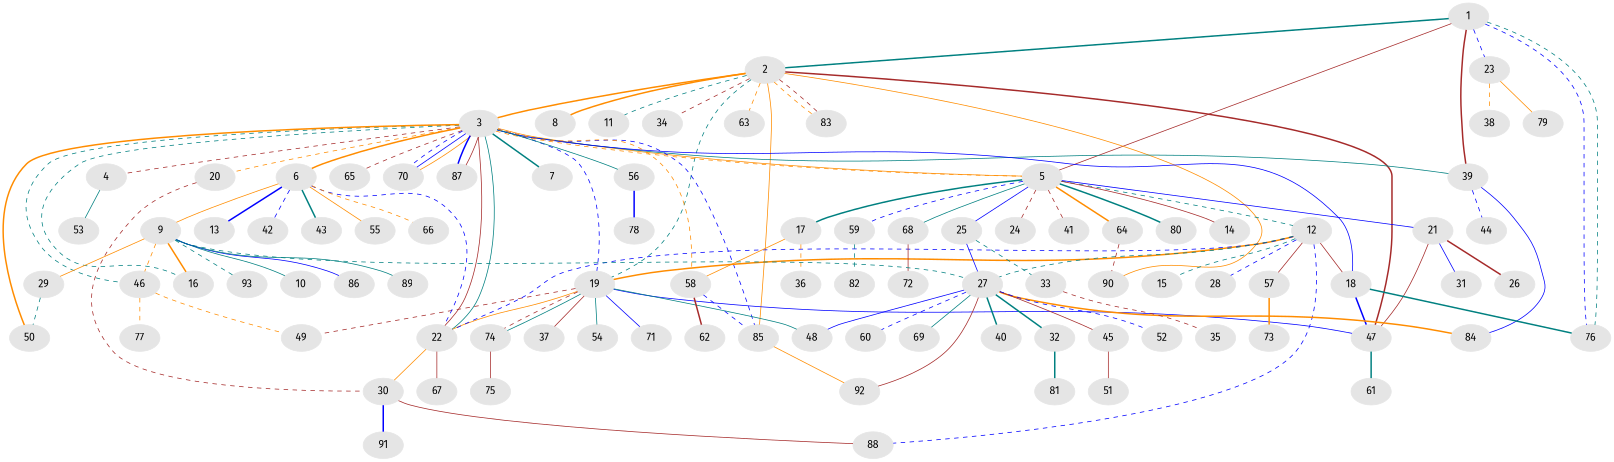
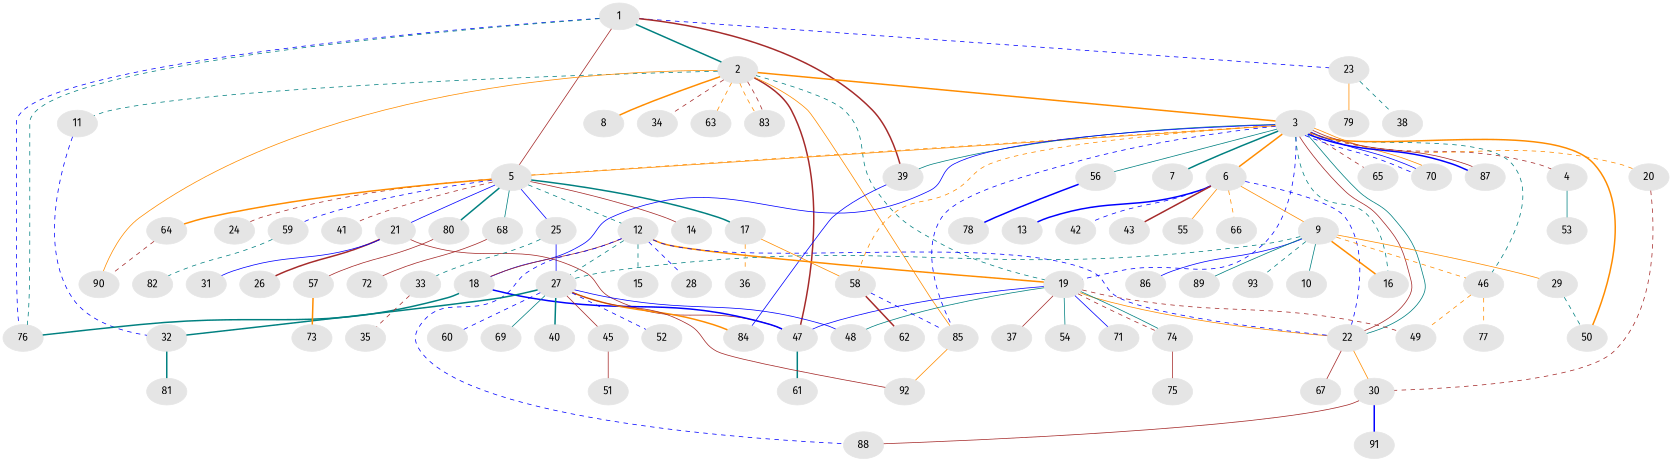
edge "23" -- "38": color darkorange -> teal
edge "6" -- "43": color teal -> brown
node "44": removed
edge "12" -- "57": now "80" -- "57"
edge "11" -- "32": added
